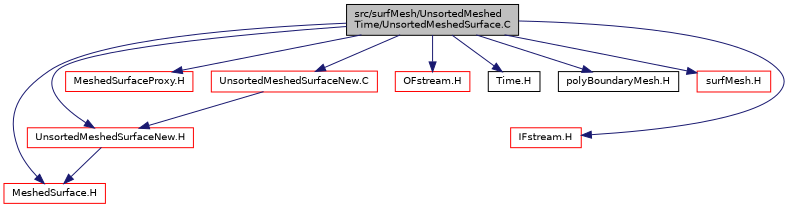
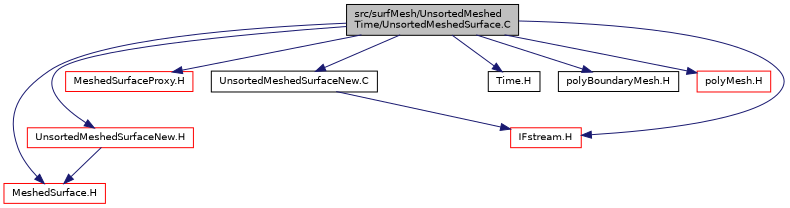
node "UnsortedMeshedSurfaceNew.C": color red -> black
node "OFstream.H": removed
node "surfMesh.H": label "surfMesh.H" -> "polyMesh.H"
edge "UnsortedMeshedSurfaceNew.C" -> "UnsortedMeshedSurfaceNew.H": now "UnsortedMeshedSurfaceNew.C" -> "IFstream.H"
